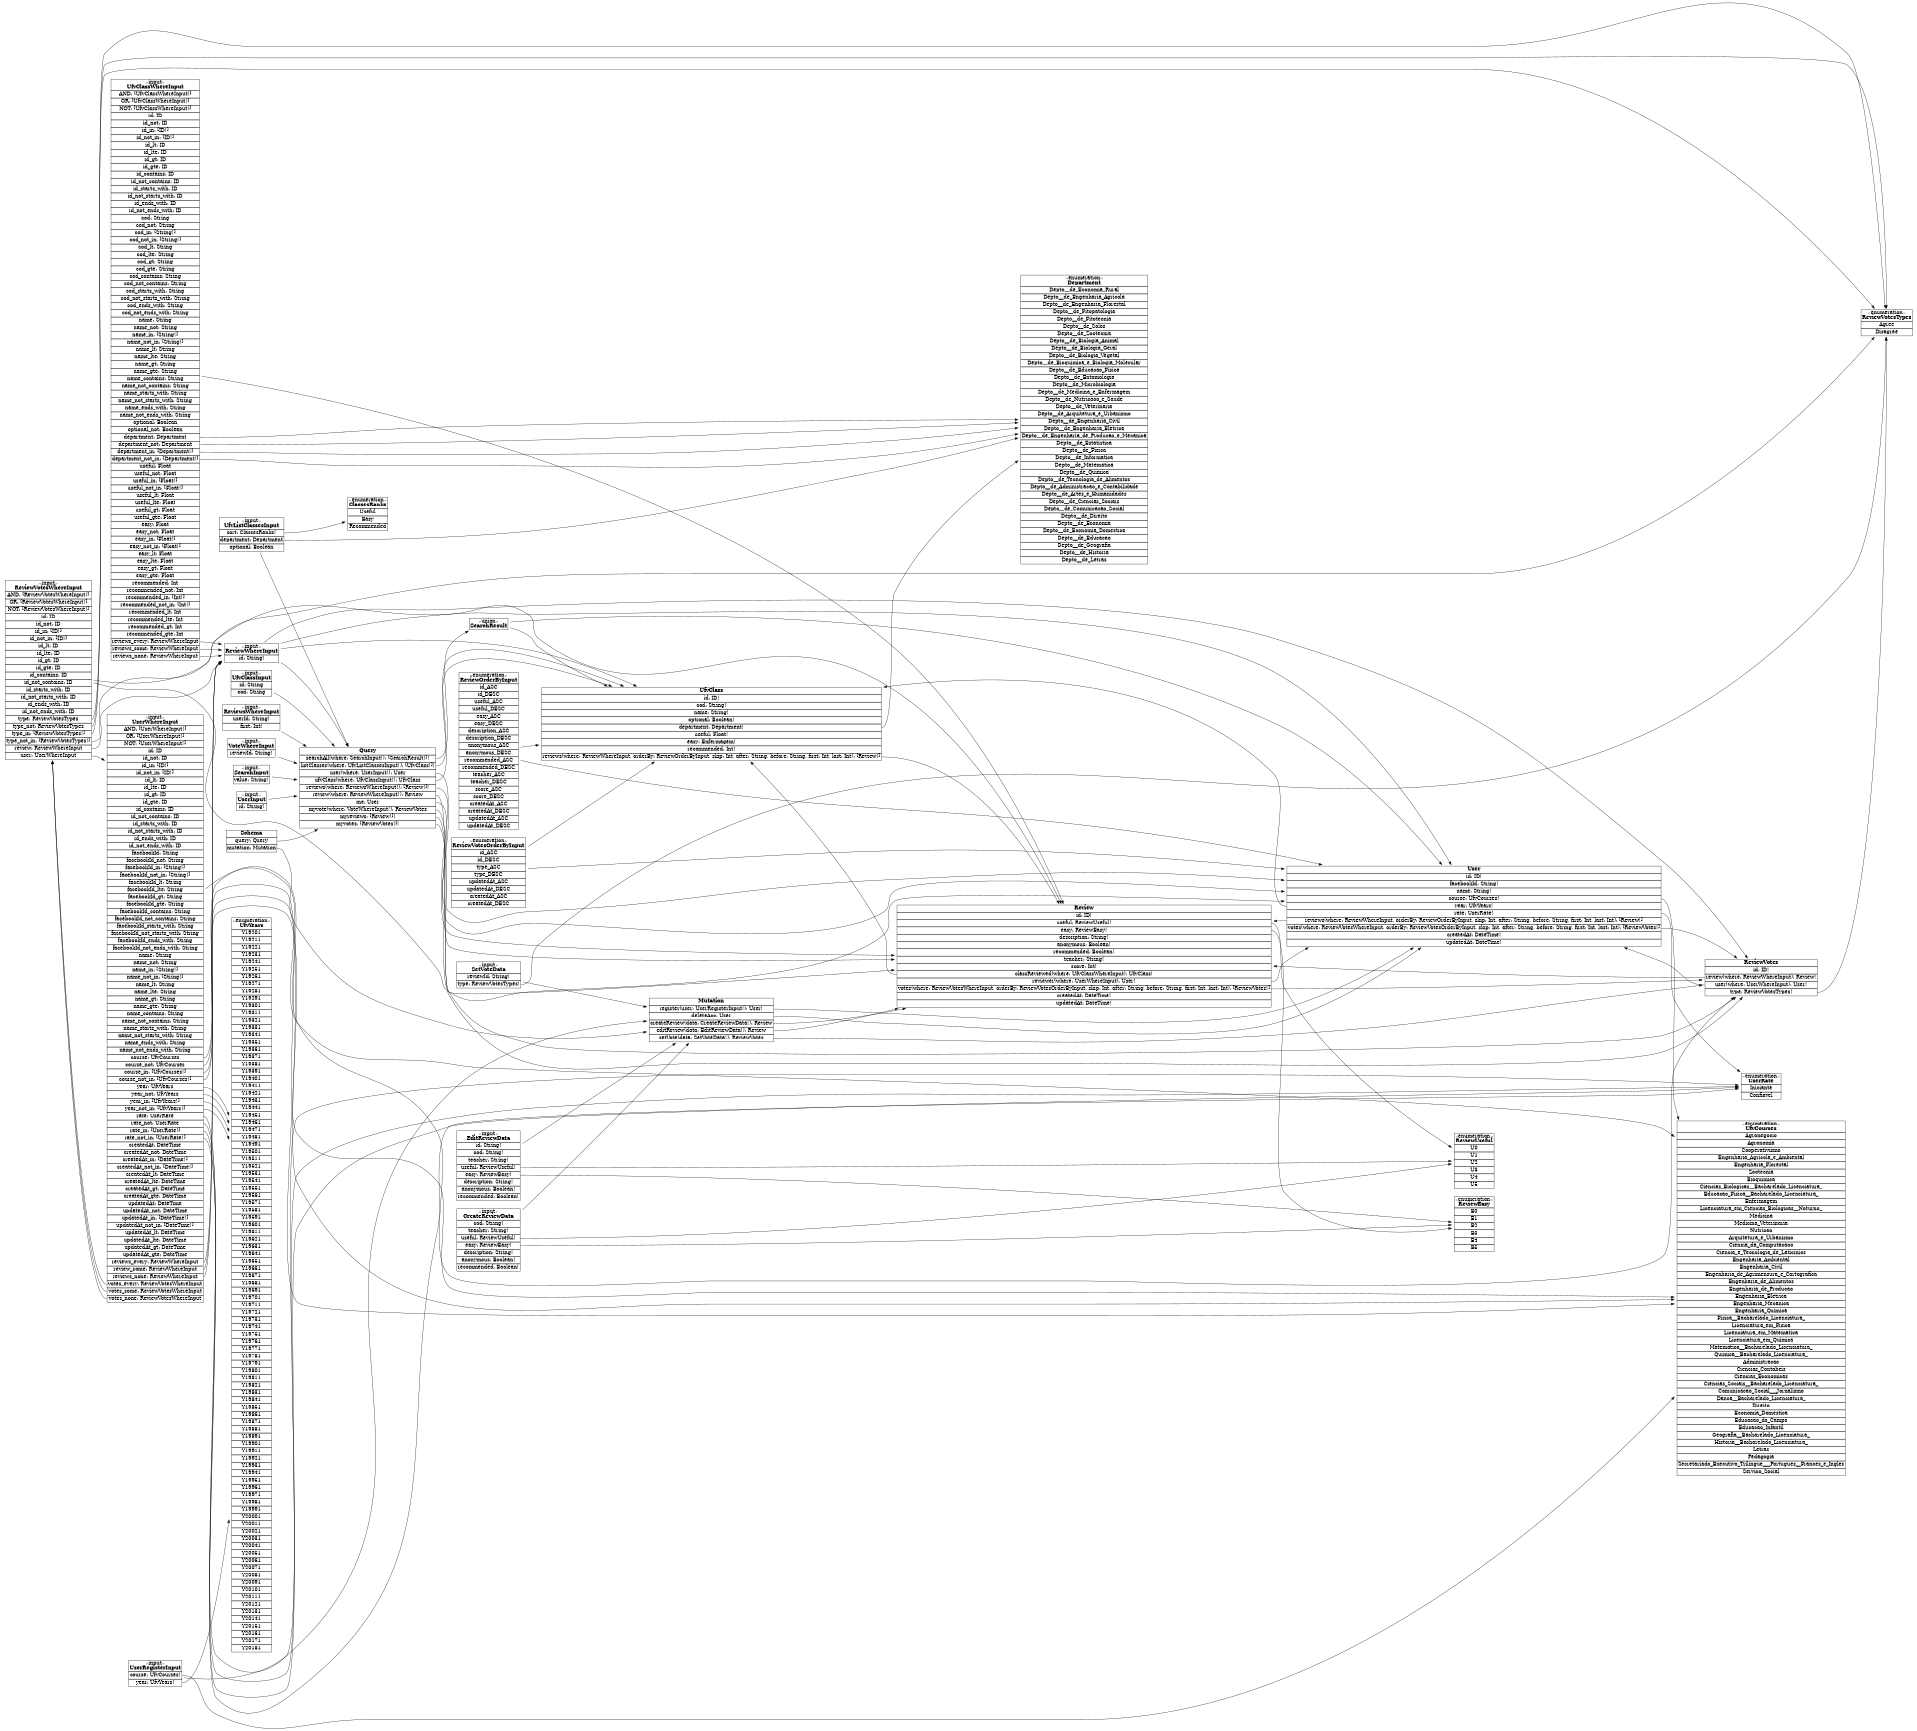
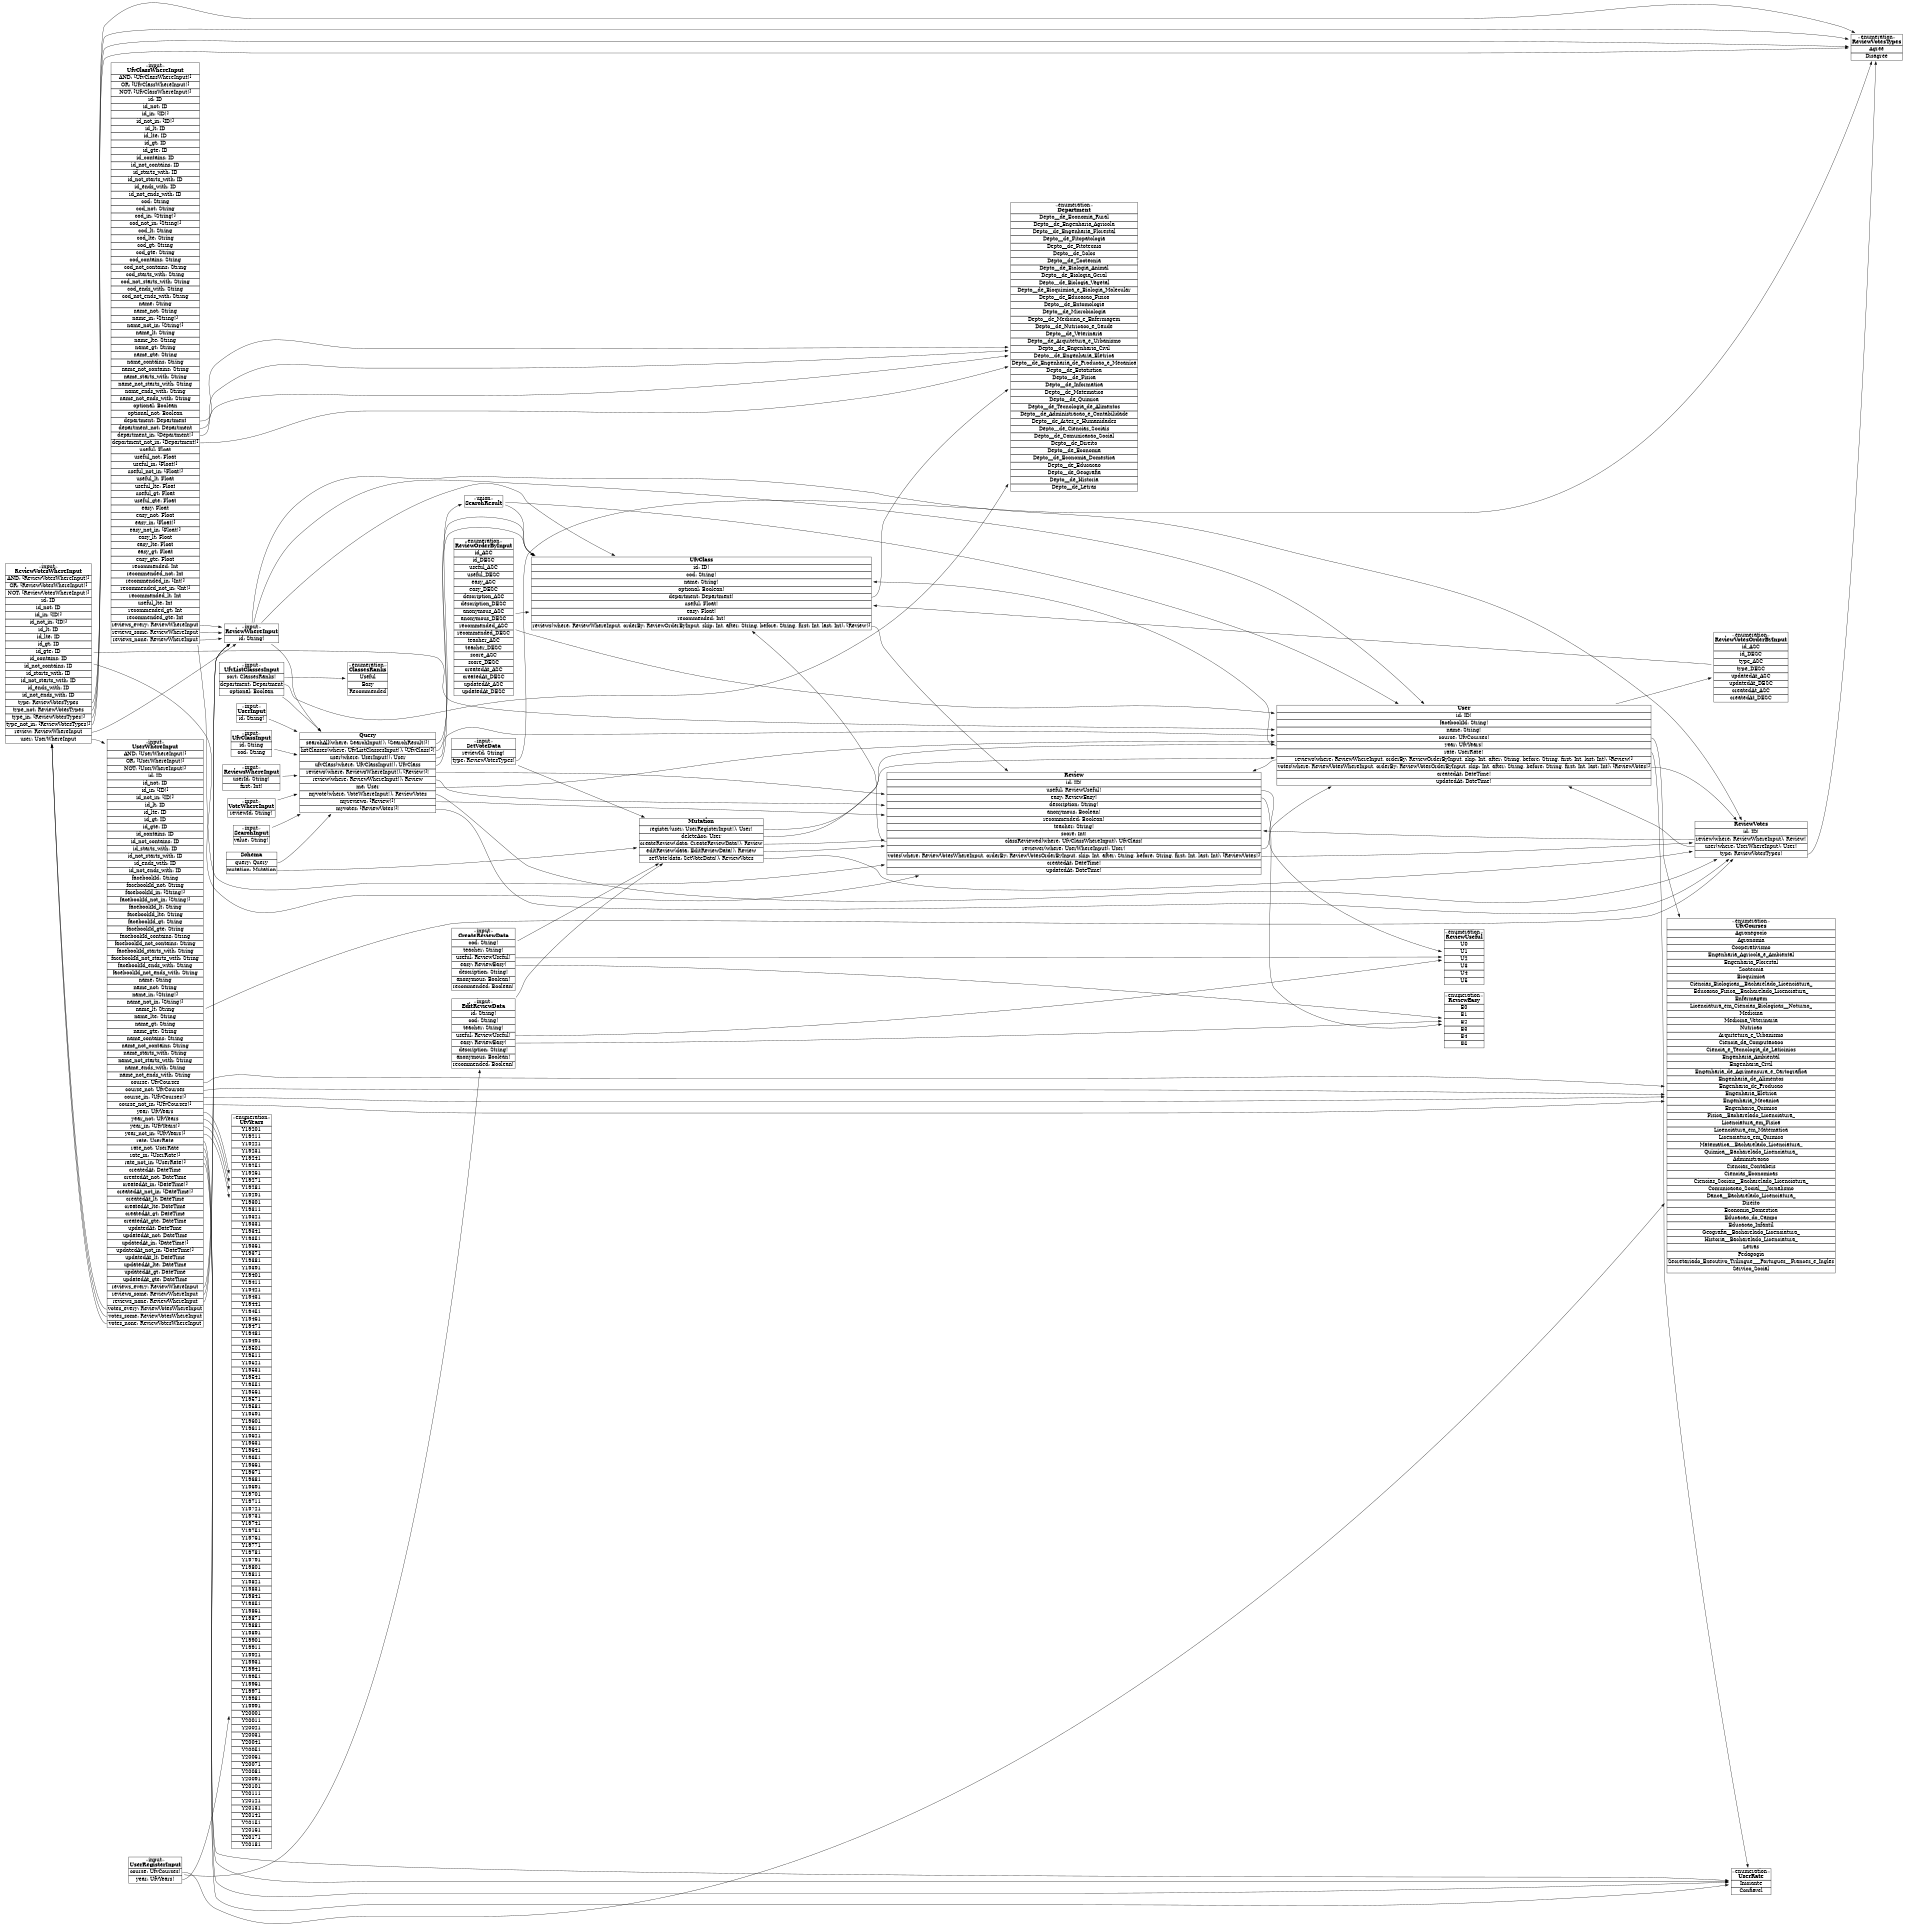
node "UfvClassWhereInput": text "recommended_lte: Int" -> "useful_lte: Int"
node "UfvClass": text "easy: Enfermagem!" -> "easy: Float!"
edge "ReviewVotesOrderByInput" -> "User": reversed
node "UserWhereInput": text "review_some: ReviewWhereInput" -> "reviews_some: ReviewWhereInput"
edge "UserRegisterInput" -> "Mutation": now "UserRegisterInput" -> "EditReviewData"
